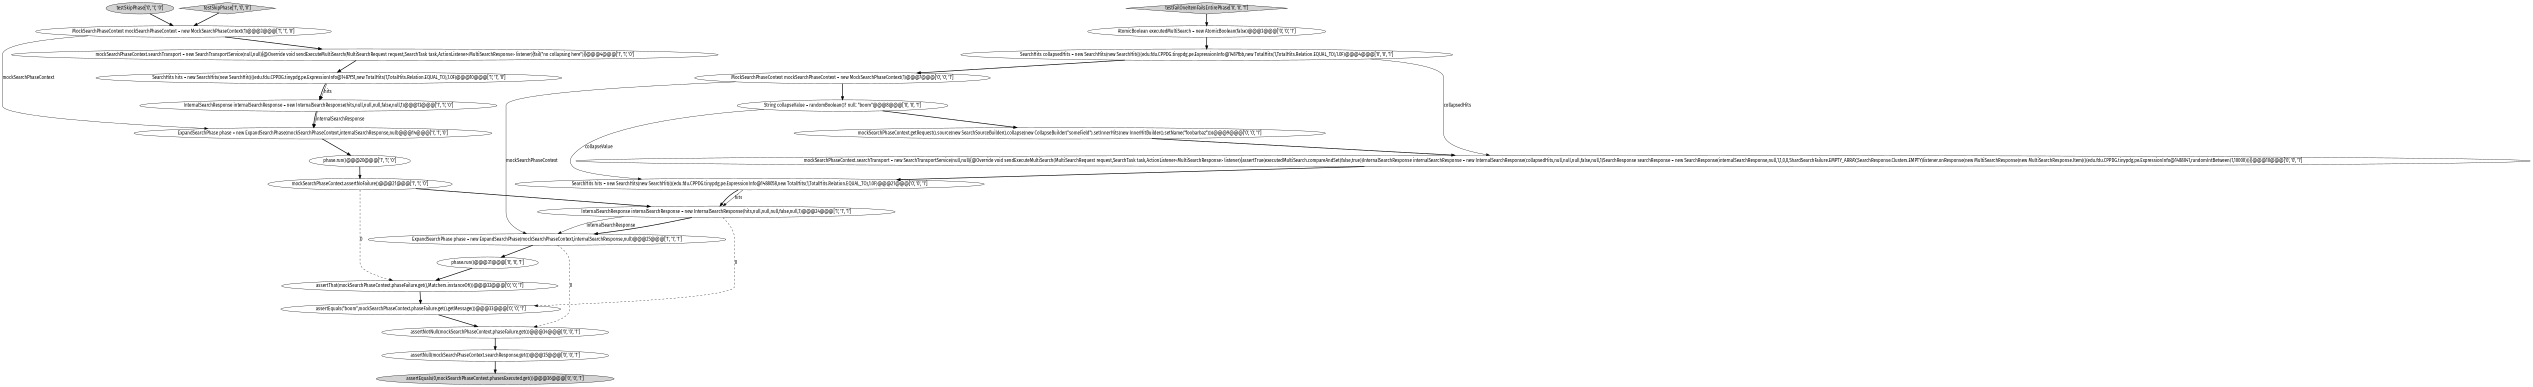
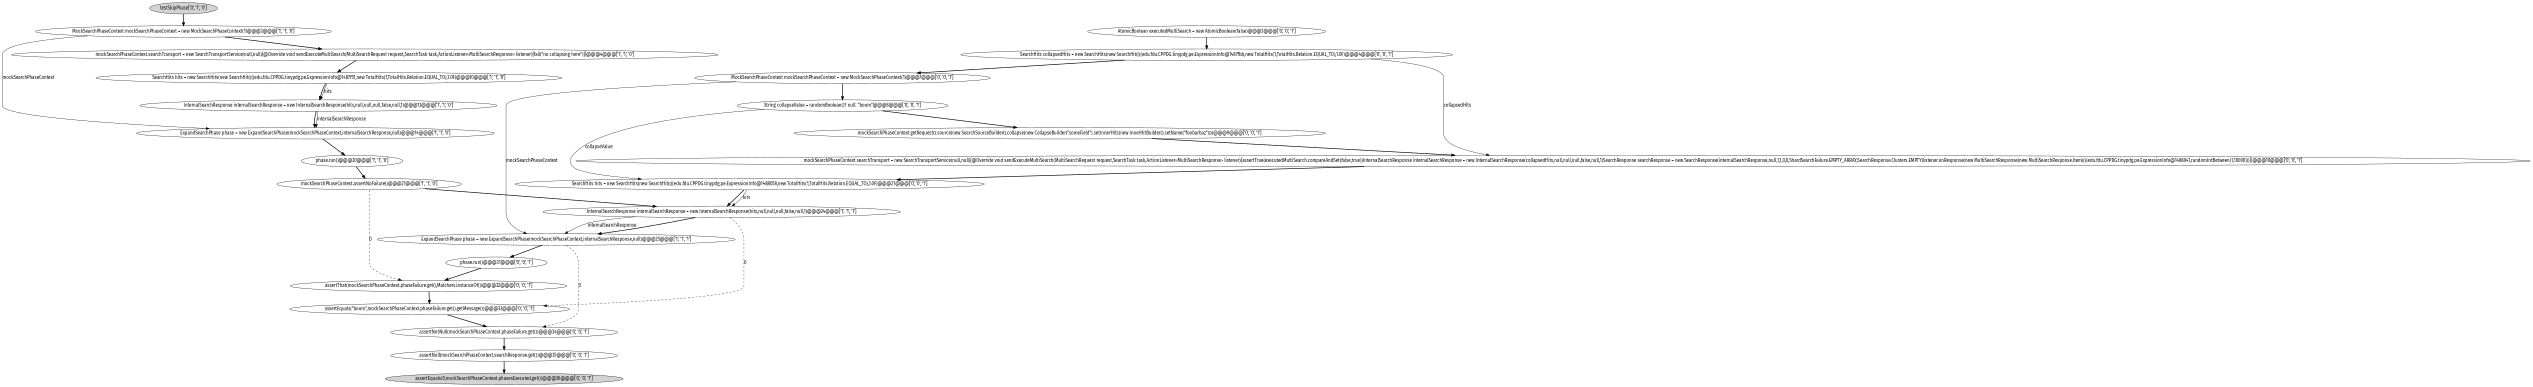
node "testSkipPhase['1', '0', '0']": removed
node "testFailOneItemFailsEntirePhase['0', '0', '1']": removed
